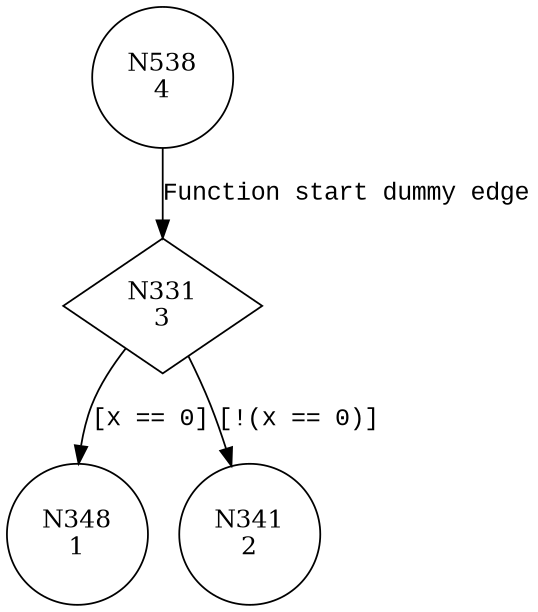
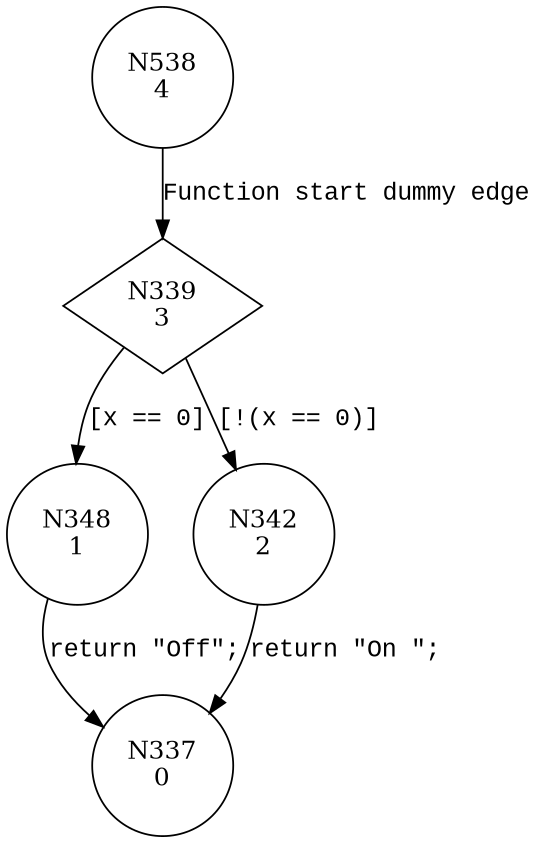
node "N331 3": label "N331 3" -> "N339 3"
node "N341 2": label "N341 2" -> "N342 2"
node "N337 0": added
